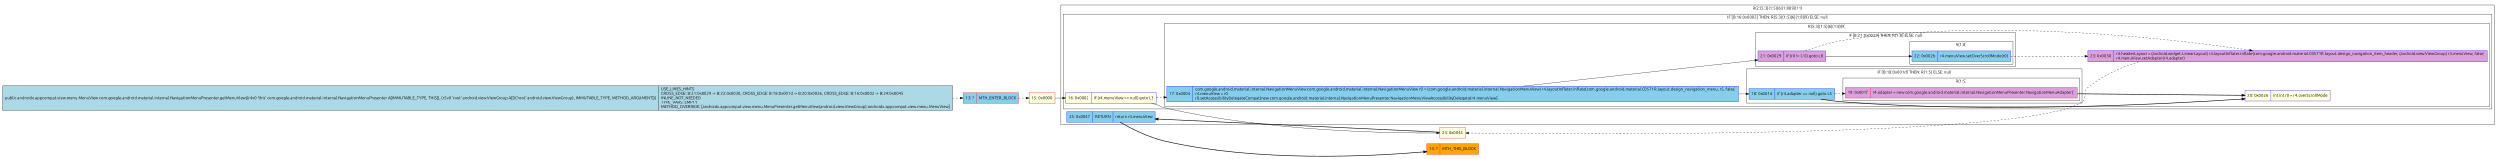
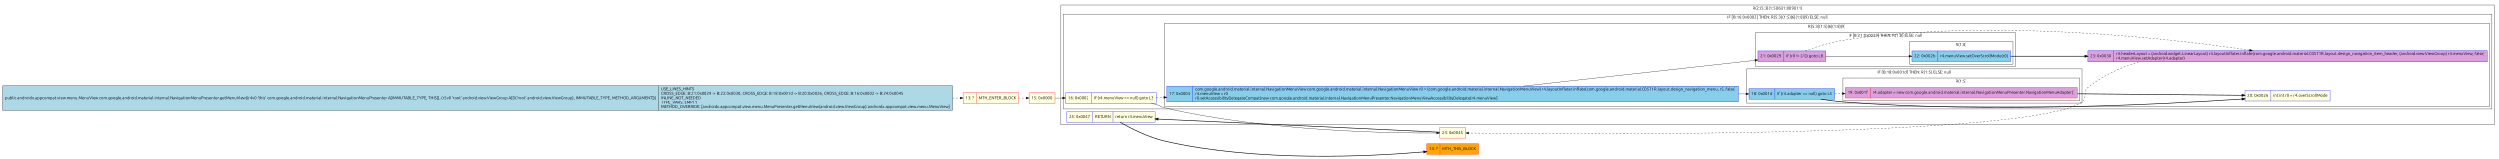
edge "22: 0x002b" -> "23: 0x0030": style dashed -> bold
node "13: ?": fillcolor skyblue -> lightyellow
node "25: 0x0047": fillcolor skyblue -> lightyellow
